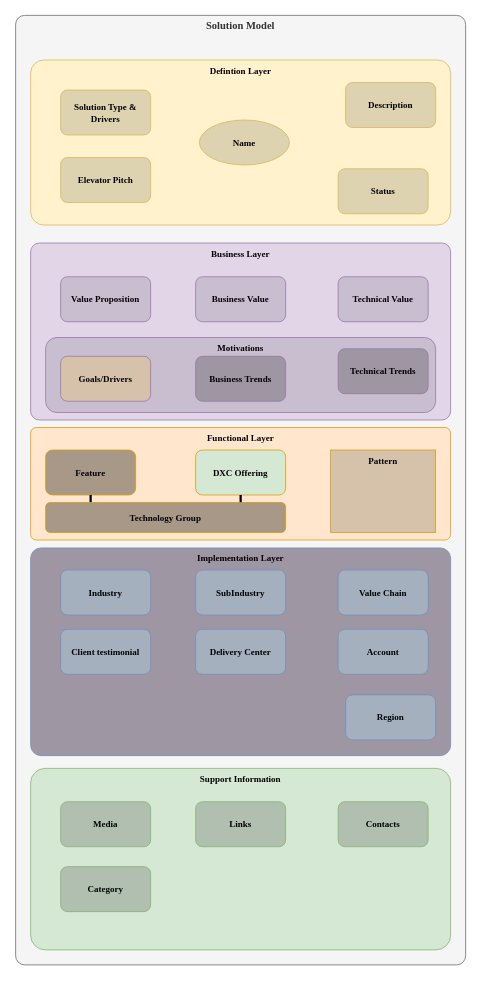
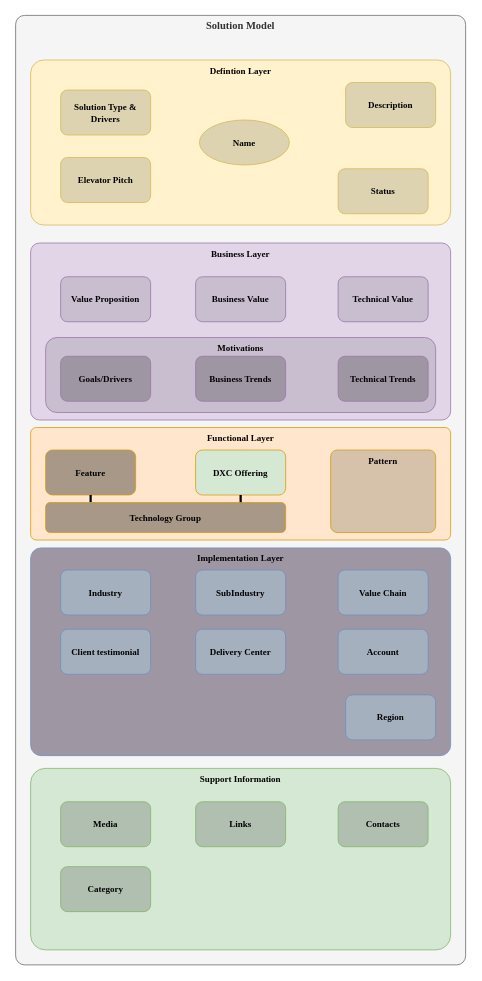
node "Technical Trends": moved (383, 371) -> (383, 379)
node "Goals/Drivers": fillcolor #d6c1ab -> #9f96a3
node "Pattern": shape rectangle -> rounded rectangle
